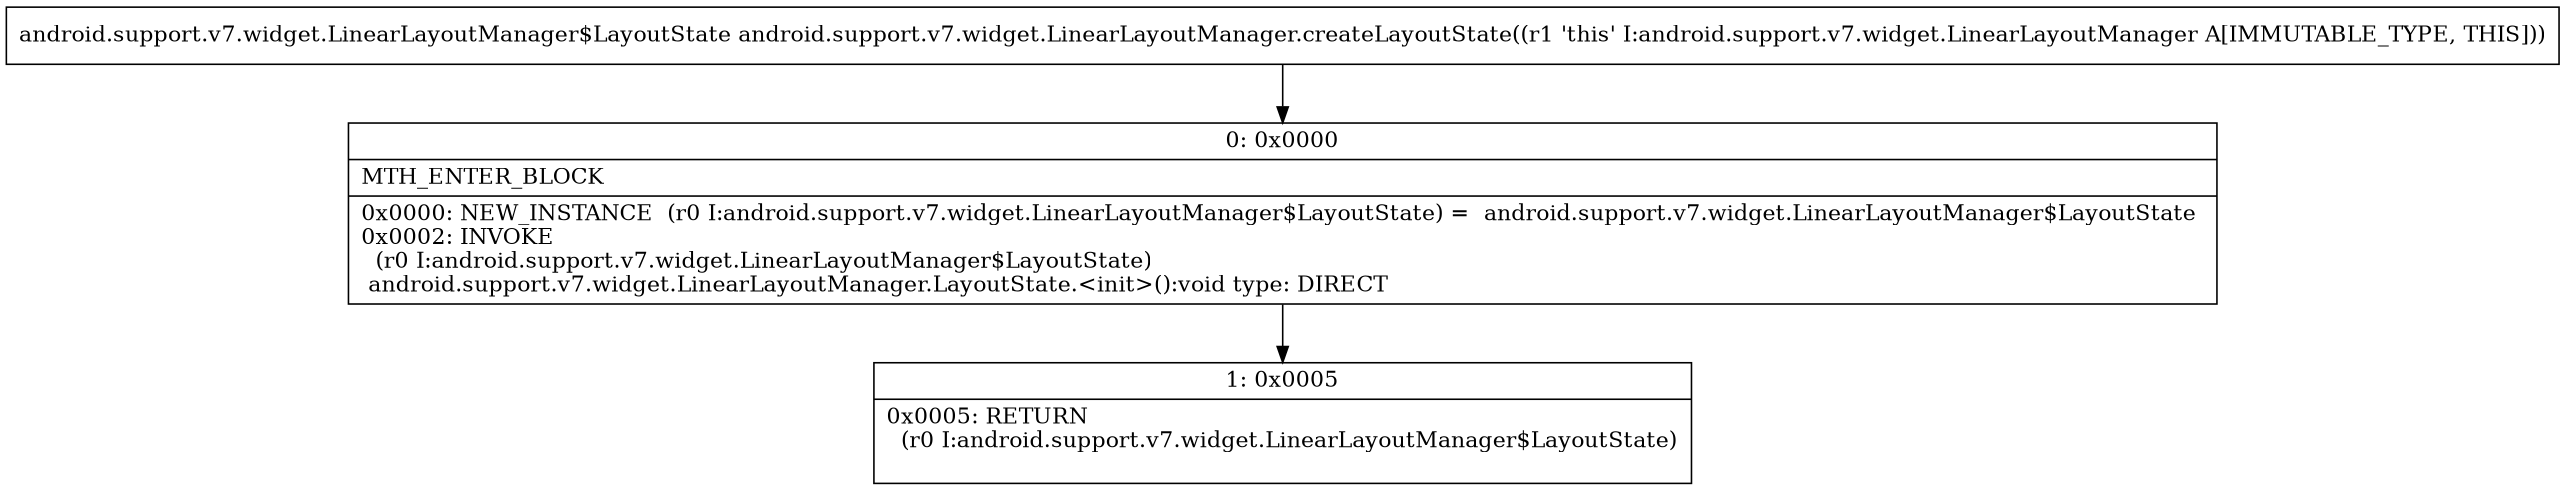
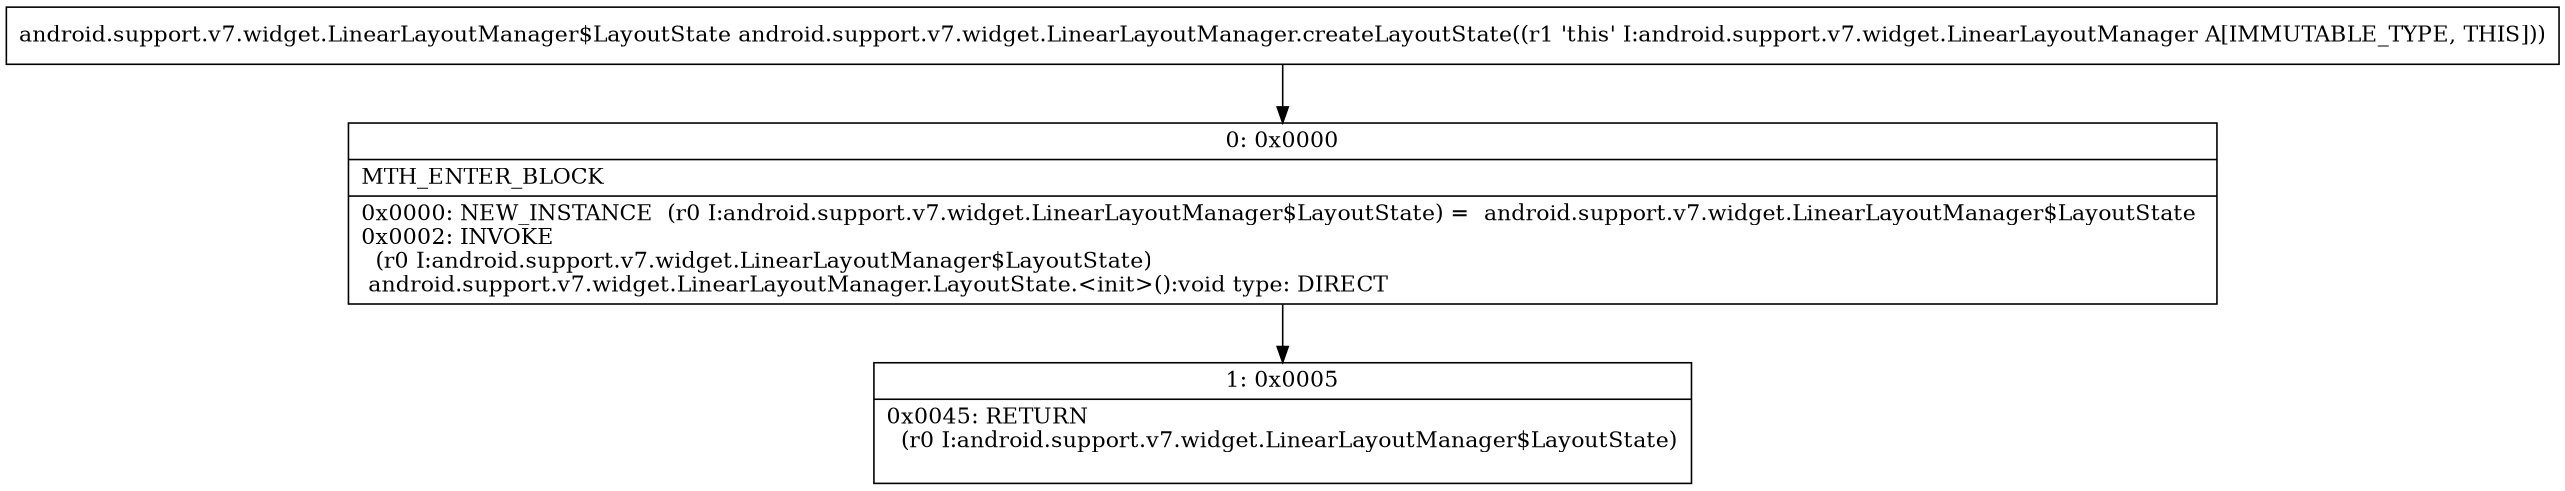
node "1: 0x0005": text "0x0005: RETURN" -> "0x0045: RETURN"
